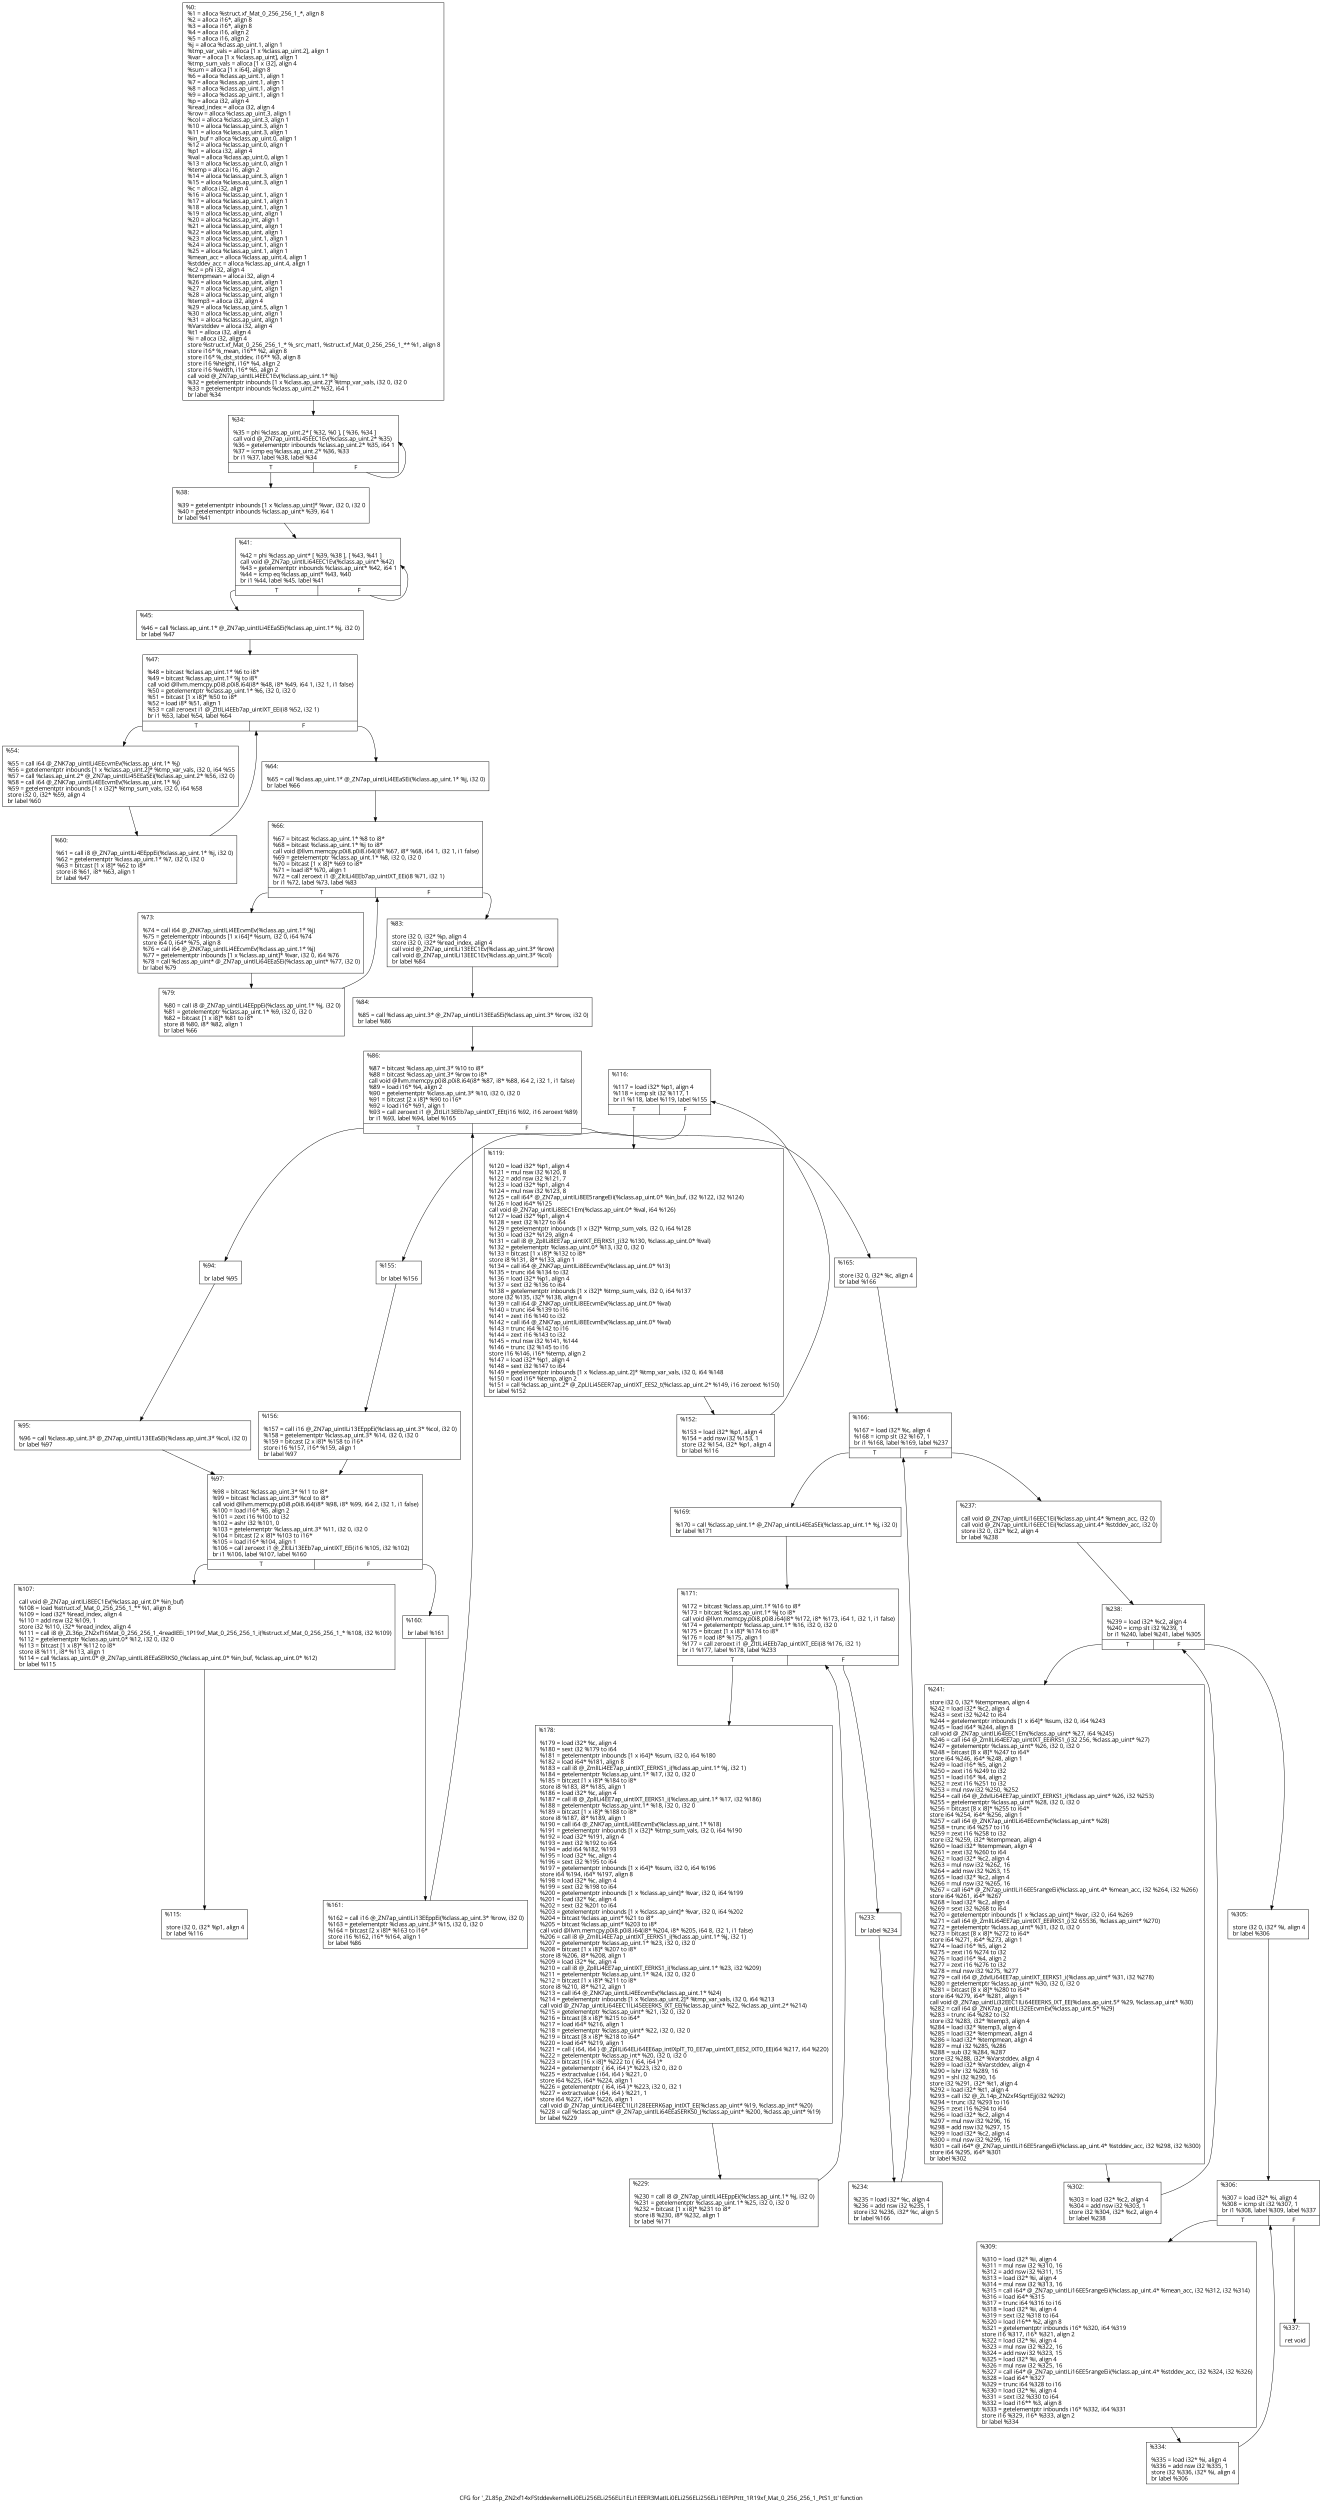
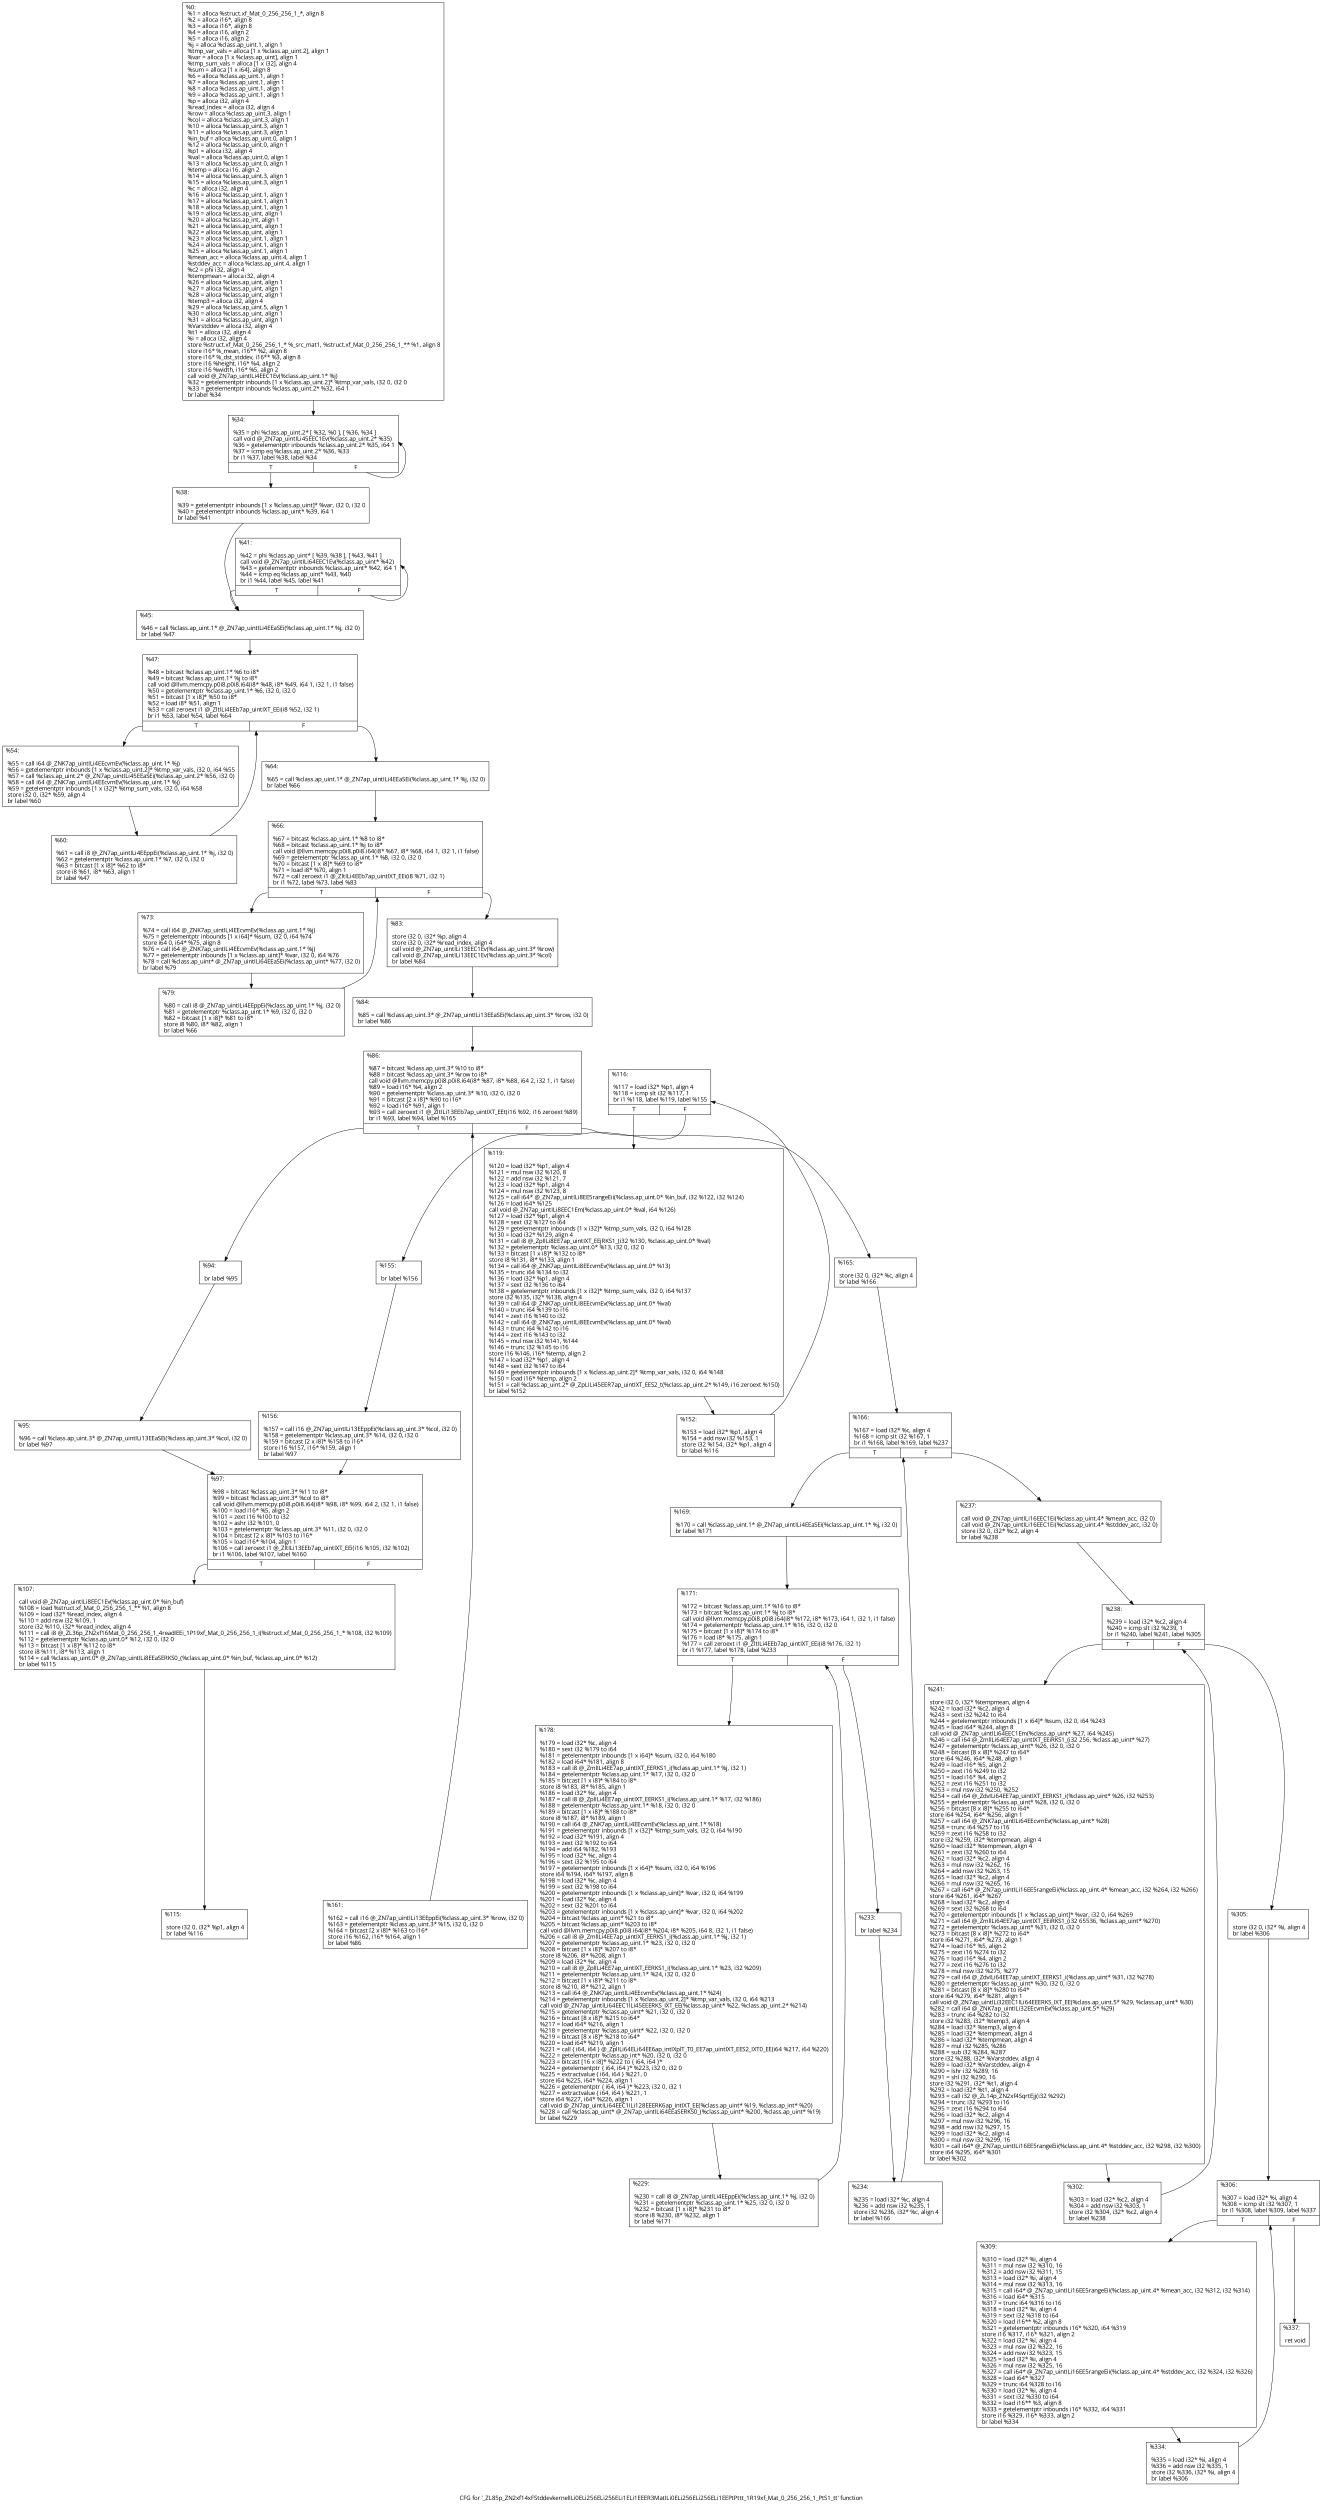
edge "%38:" -> "%41:": now "%38:" -> "%45:"
node "%160:": removed
node "%234:": text "store i32 %236, i32* %c, align 5" -> "store i32 %236, i32* %c, align 4"
